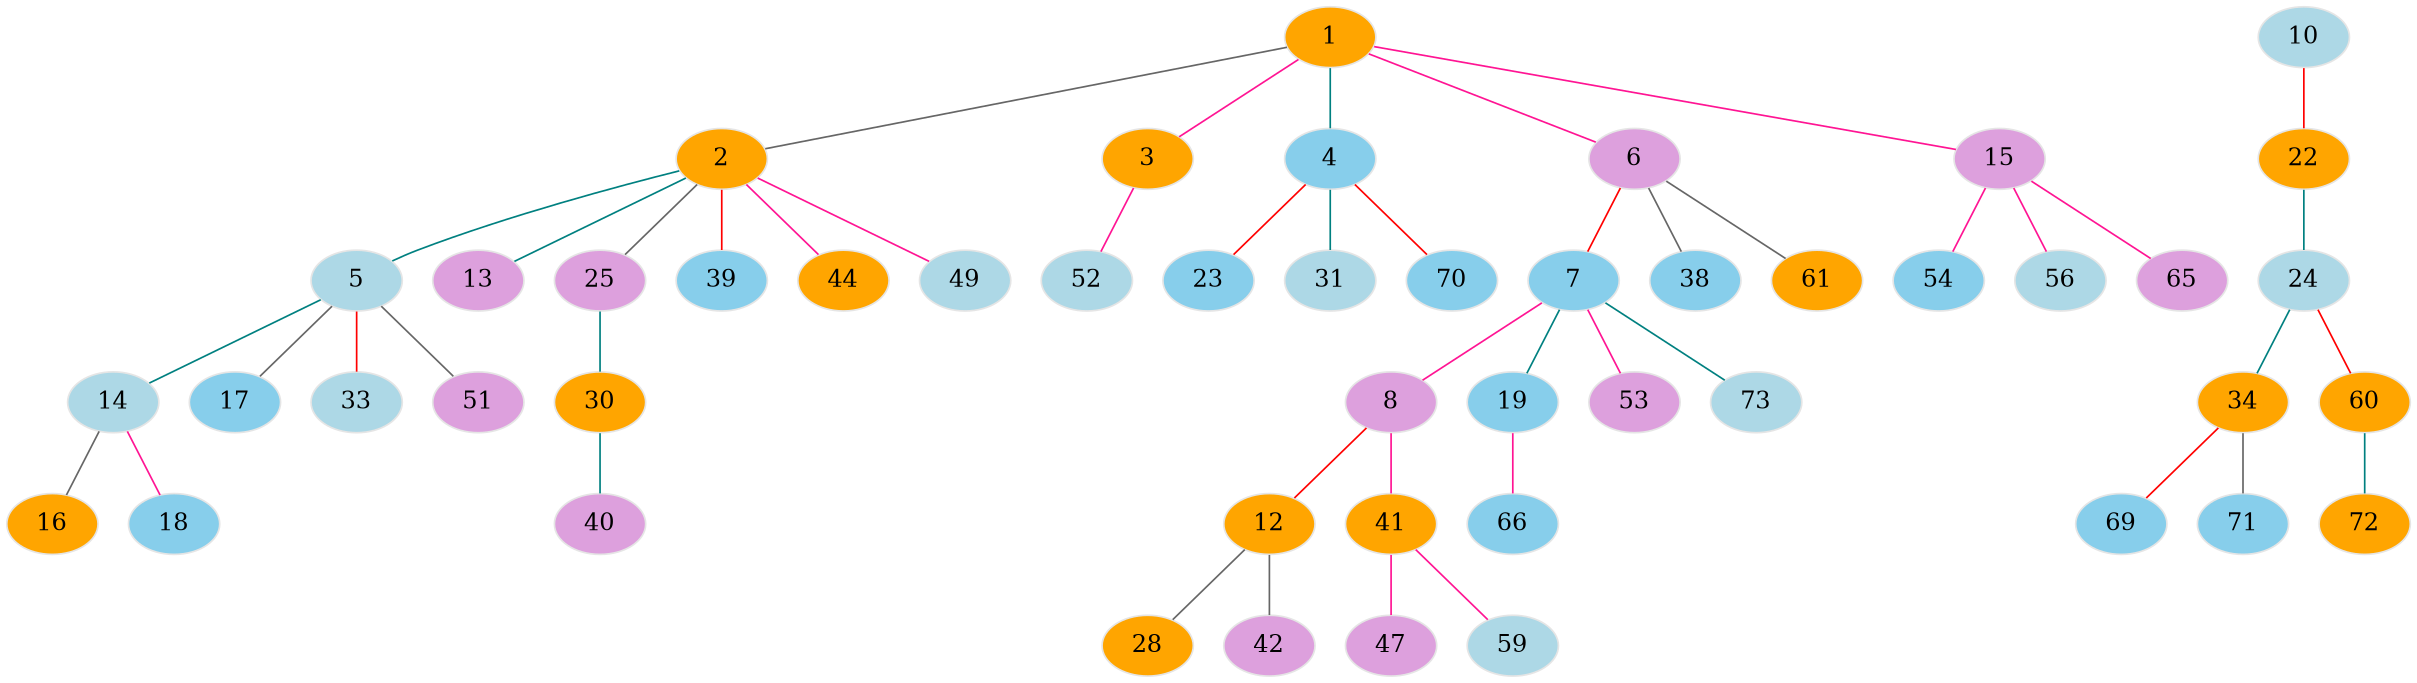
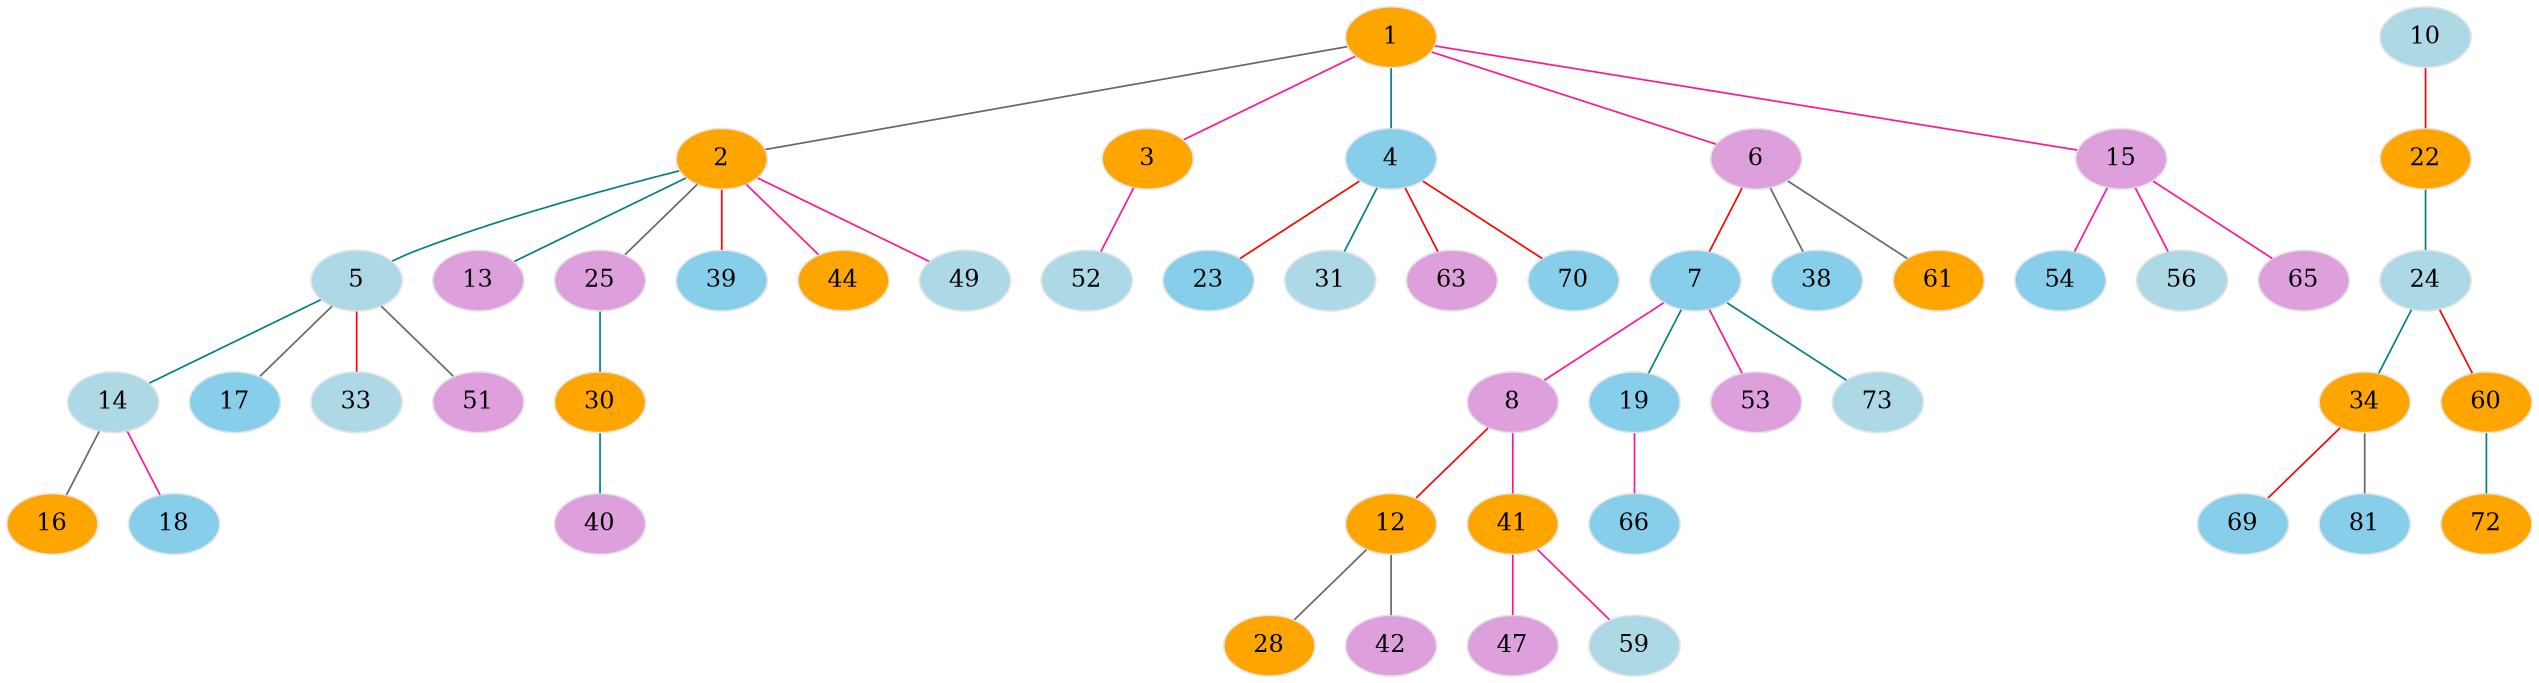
node "63": added
node "71": label "71" -> "81"
